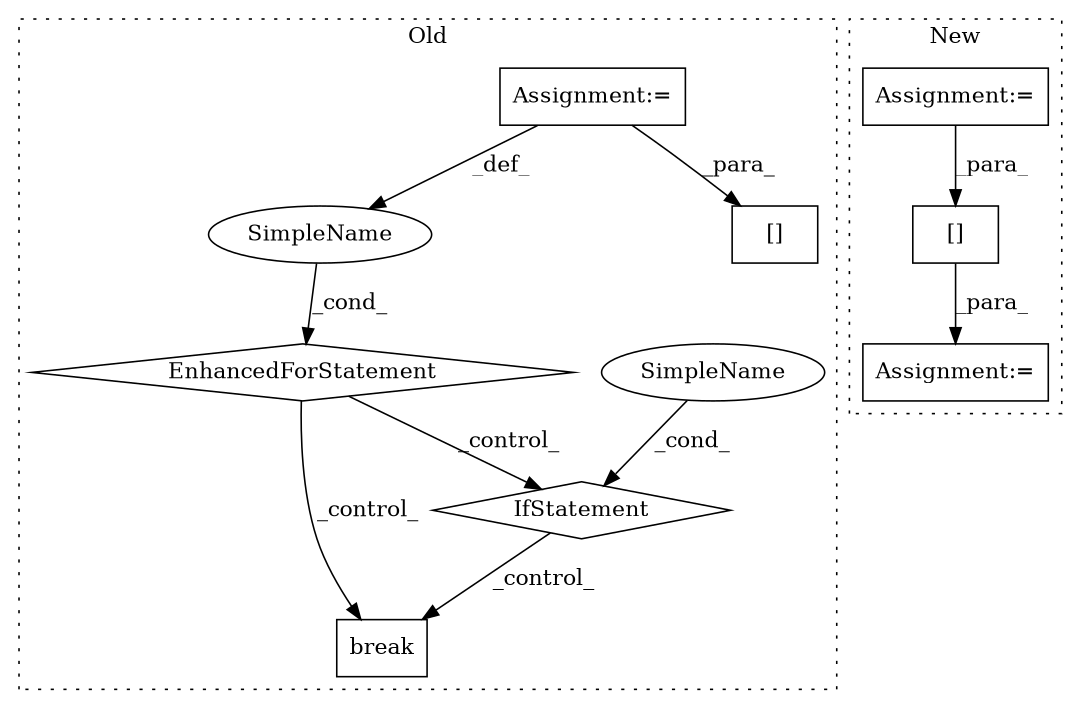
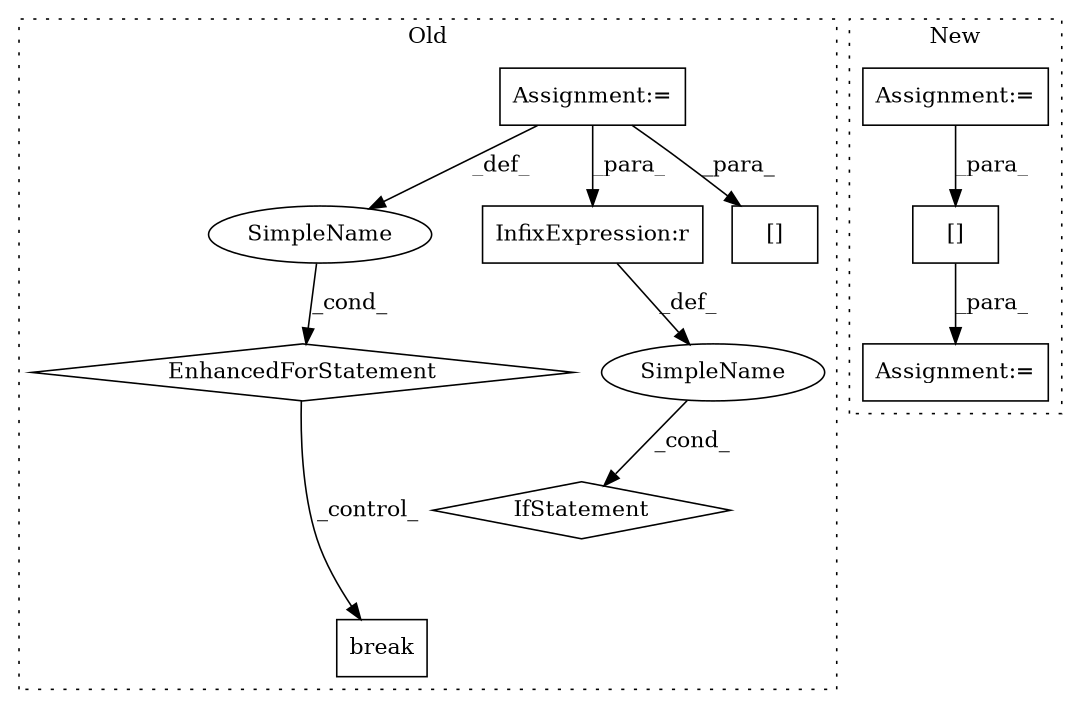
node "InfixExpression:r": added
edge "EnhancedForStatement" -> "IfStatement": removed, label "_control_"
edge "IfStatement" -> "break": removed, label "_control_"
